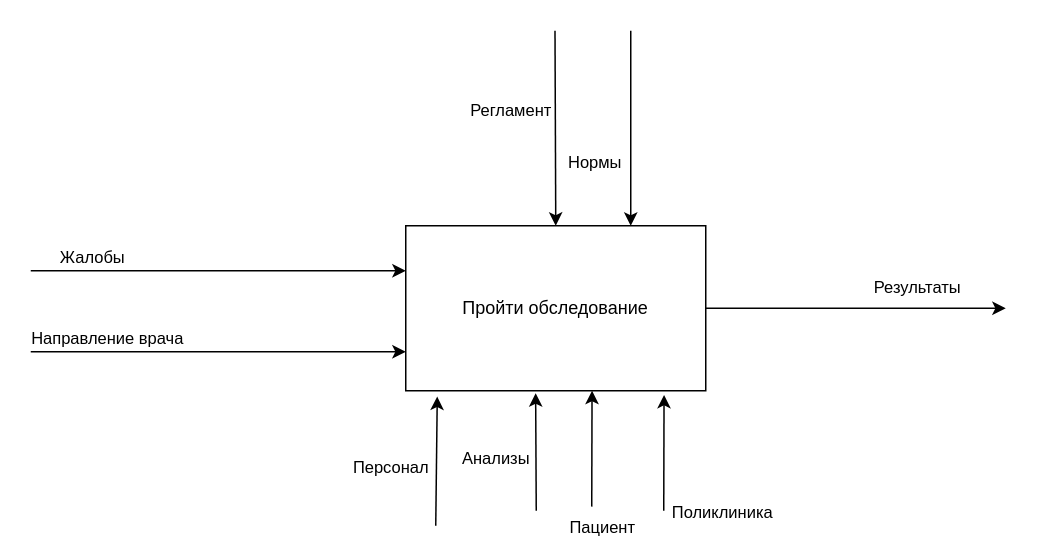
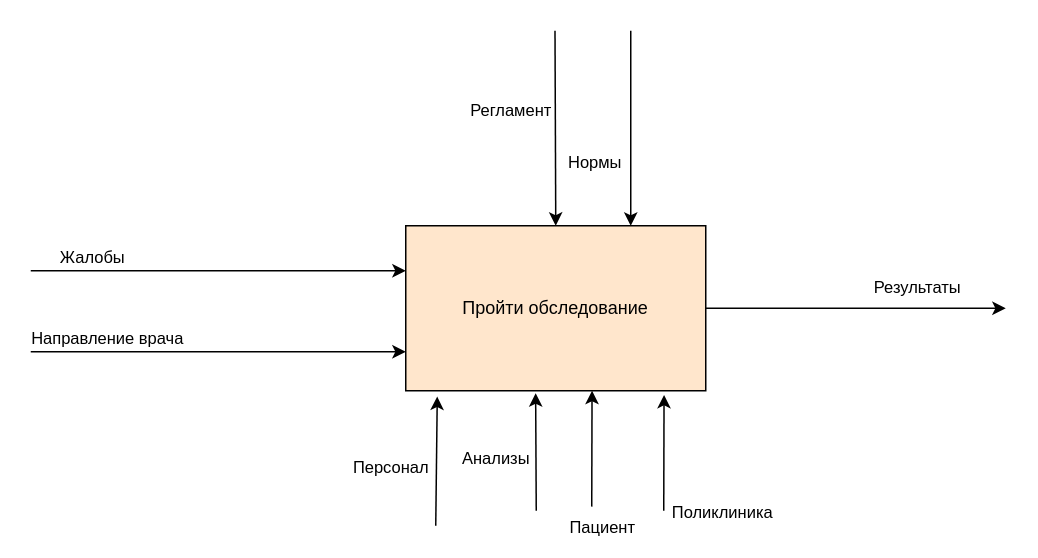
node "Пройти обследование": fillcolor #ffffff -> #ffe6cc
